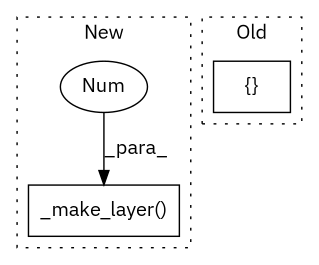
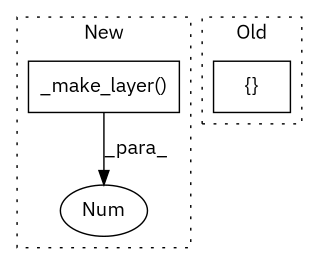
edge "Num" -> "_make_layer()": reversed
